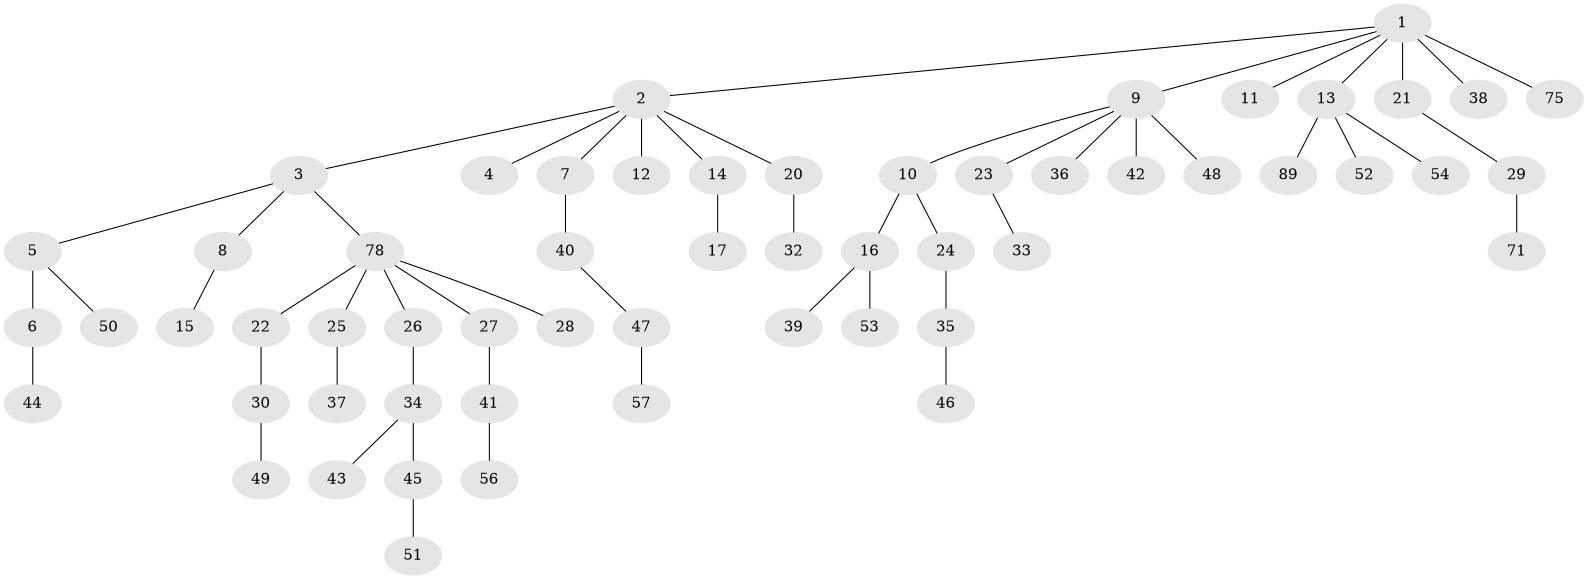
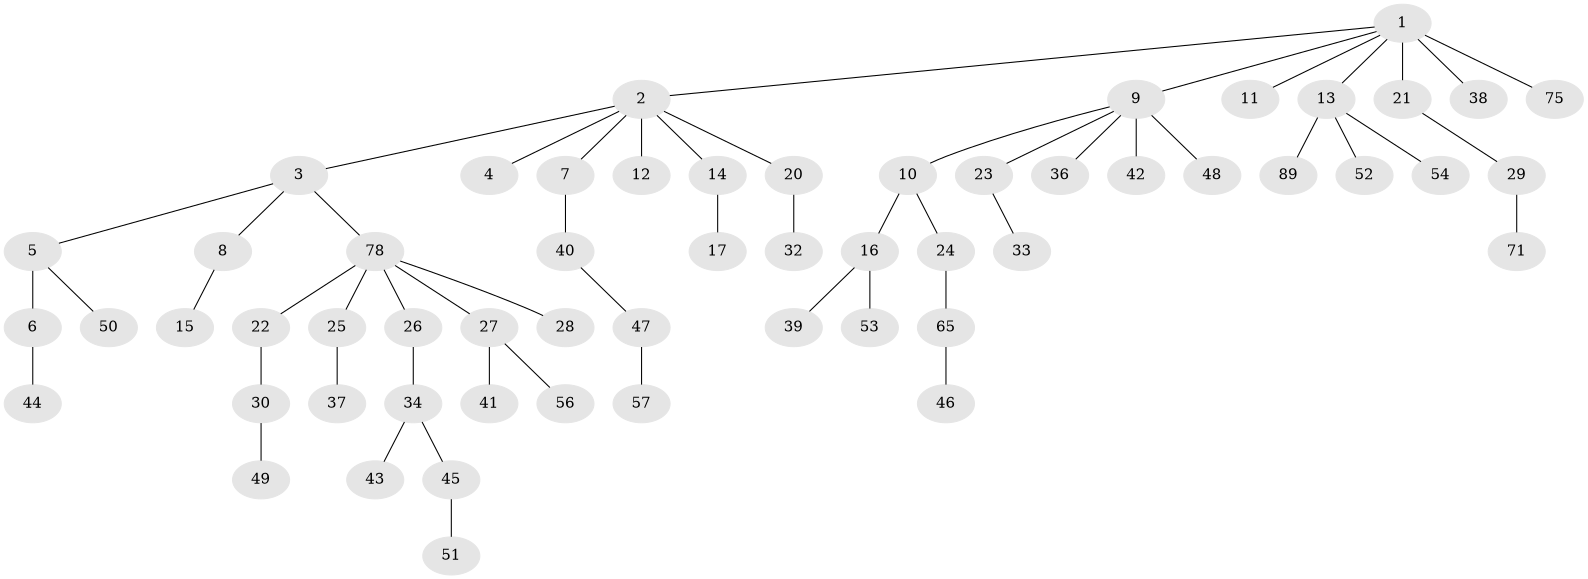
node "35": label "35" -> "65"
edge "41" -- "56": now "27" -- "56"
